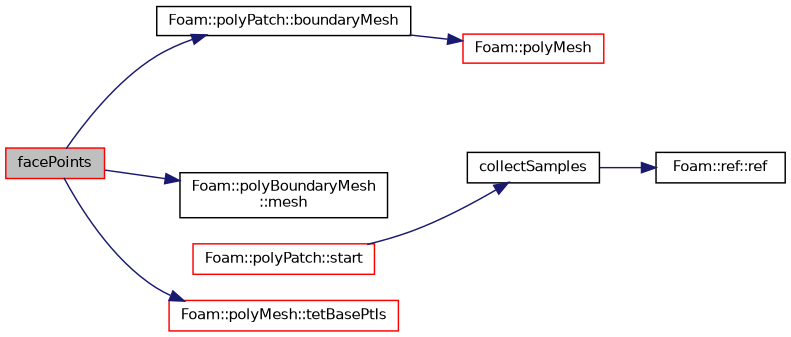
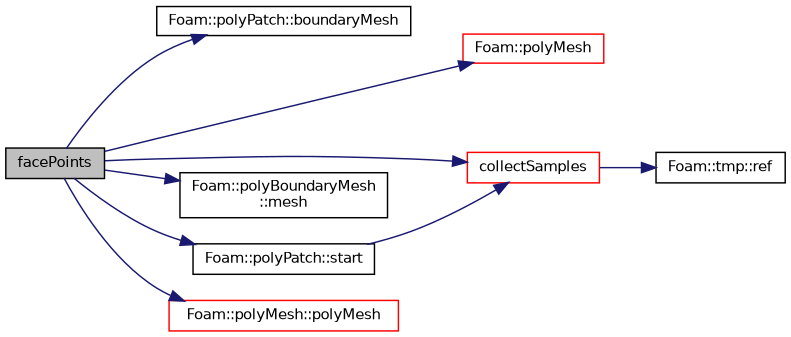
edge "Foam::polyPatch::boundaryMesh" -> "Foam::polyMesh": now "facePoints" -> "Foam::polyMesh"
edge "facePoints" -> "collectSamples": added
node "facePoints": color red -> black
node "collectSamples": color black -> red
node "Foam::ref::ref": label "Foam::ref::ref" -> "Foam::tmp::ref"
edge "facePoints" -> "Foam::polyPatch::start": added
node "Foam::polyPatch::start": color red -> black
node "Foam::polyMesh::tetBasePtIs": label "Foam::polyMesh::tetBasePtIs" -> "Foam::polyMesh::polyMesh"
